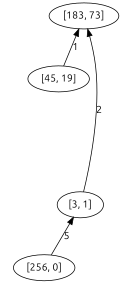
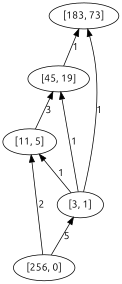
edge "[3, 1]" -> "[183, 73]": label "2" -> "1"
node "[11, 5]": added
edge "[3, 1]" -> "[45, 19]": added, label "1"
